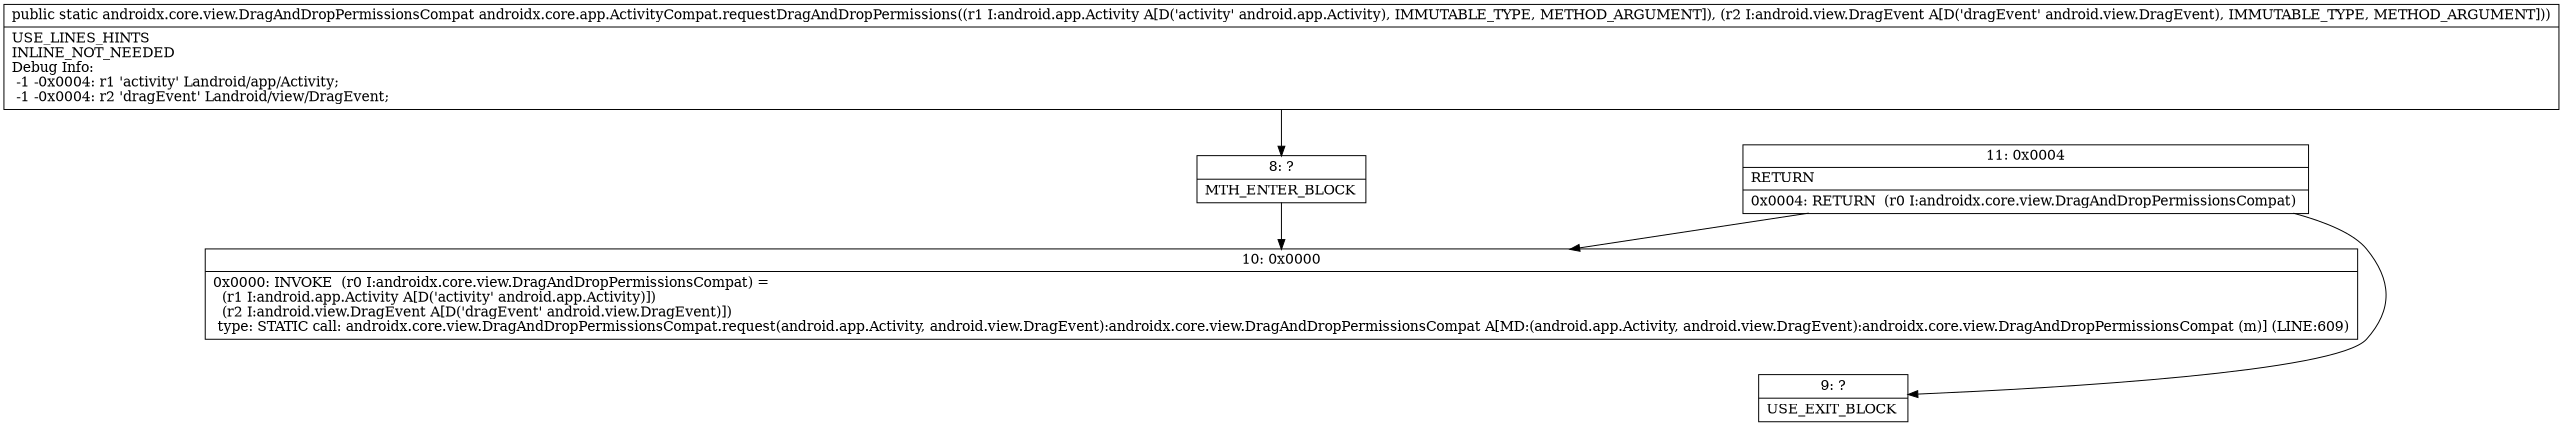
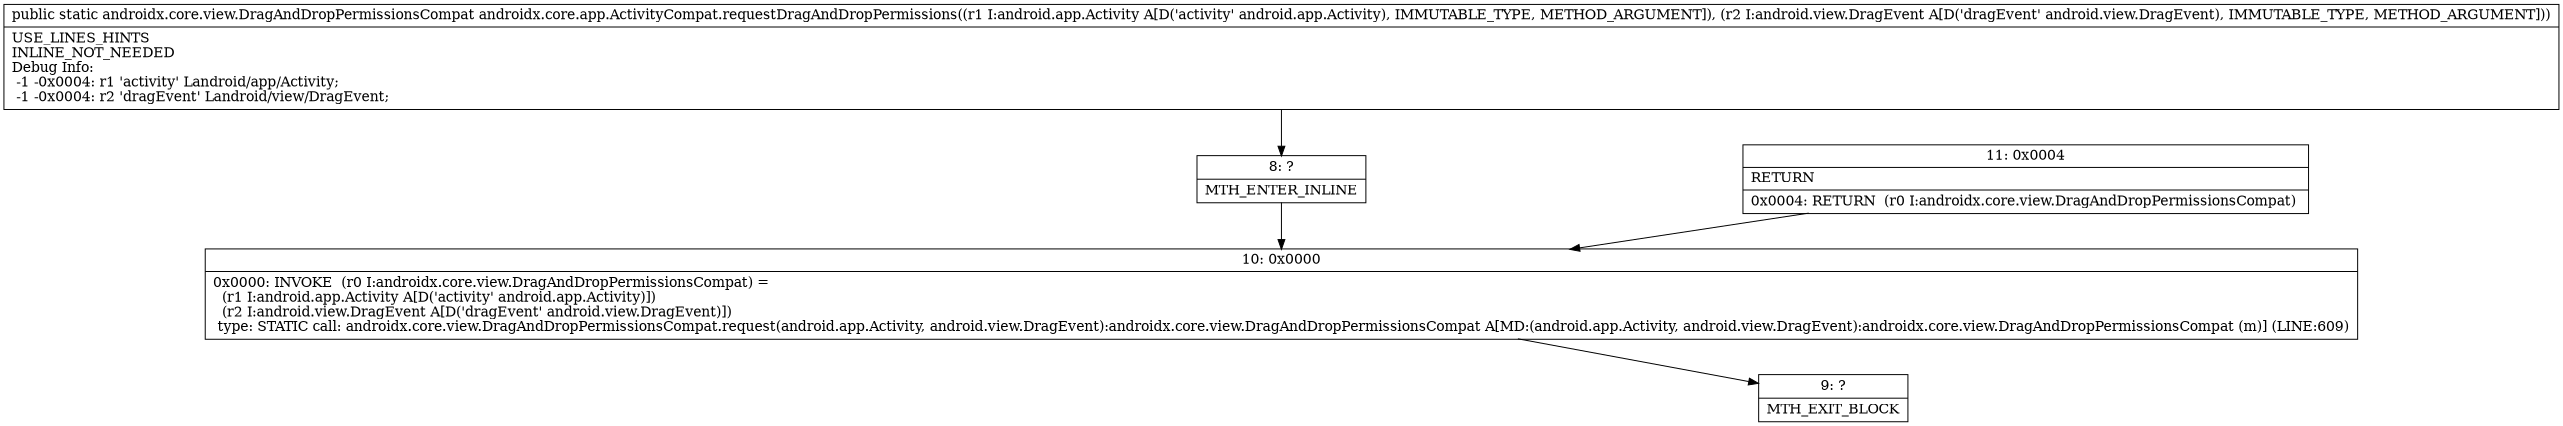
node "8: ?": text "MTH_ENTER_BLOCK" -> "MTH_ENTER_INLINE"
edge "11: 0x0004" -> "9: ?": now "10: 0x0000" -> "9: ?"
node "9: ?": text "USE_EXIT_BLOCK" -> "MTH_EXIT_BLOCK"
